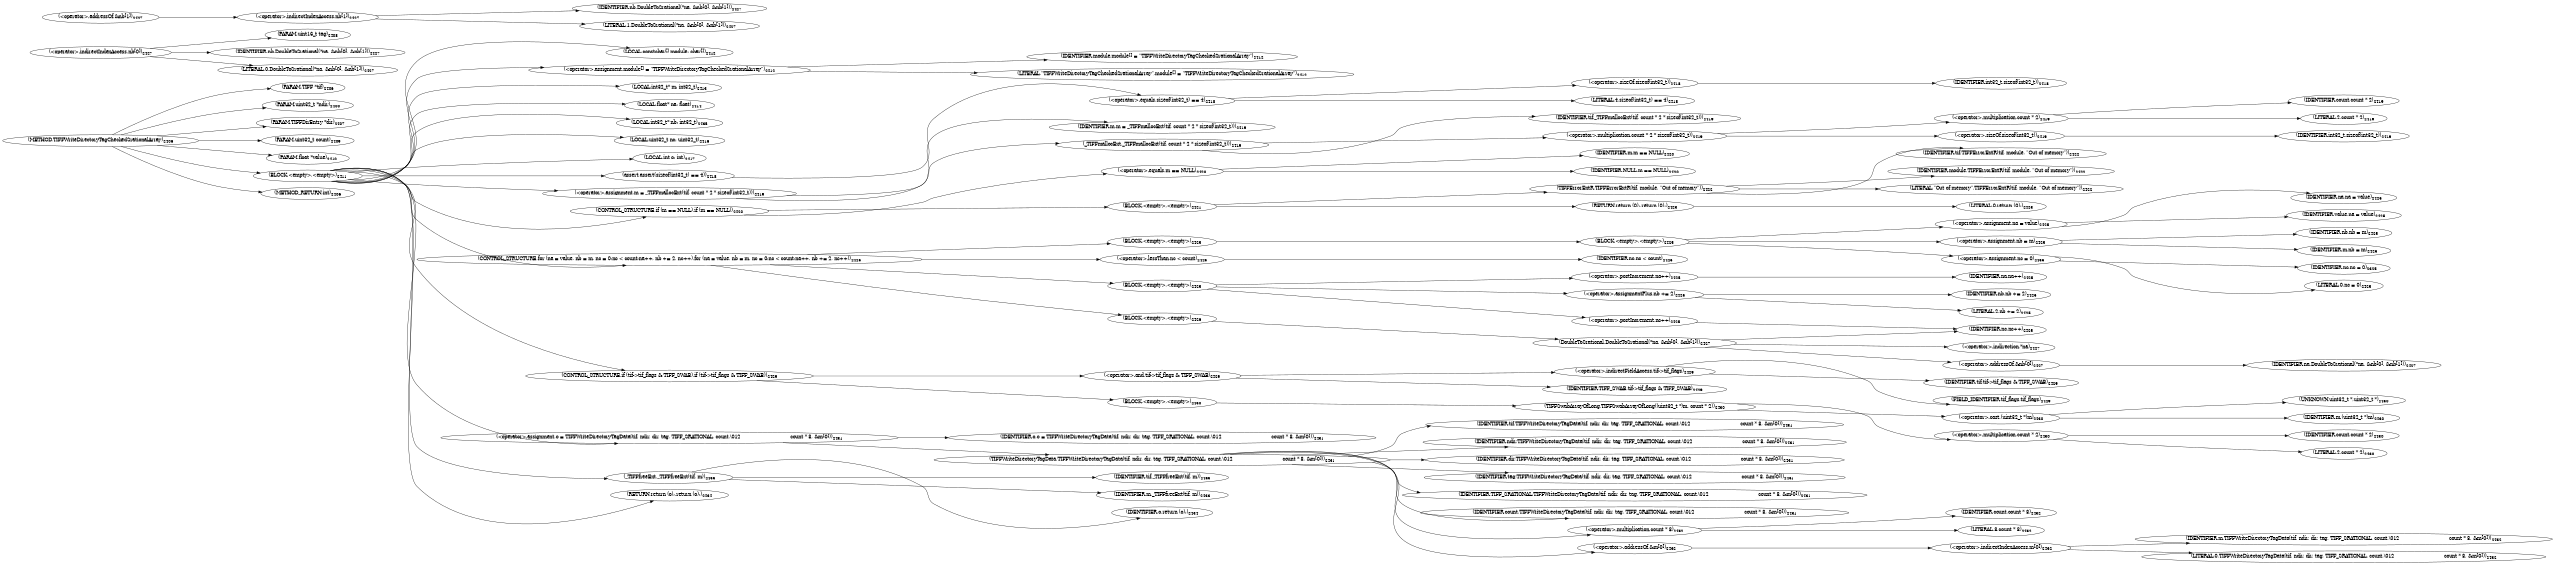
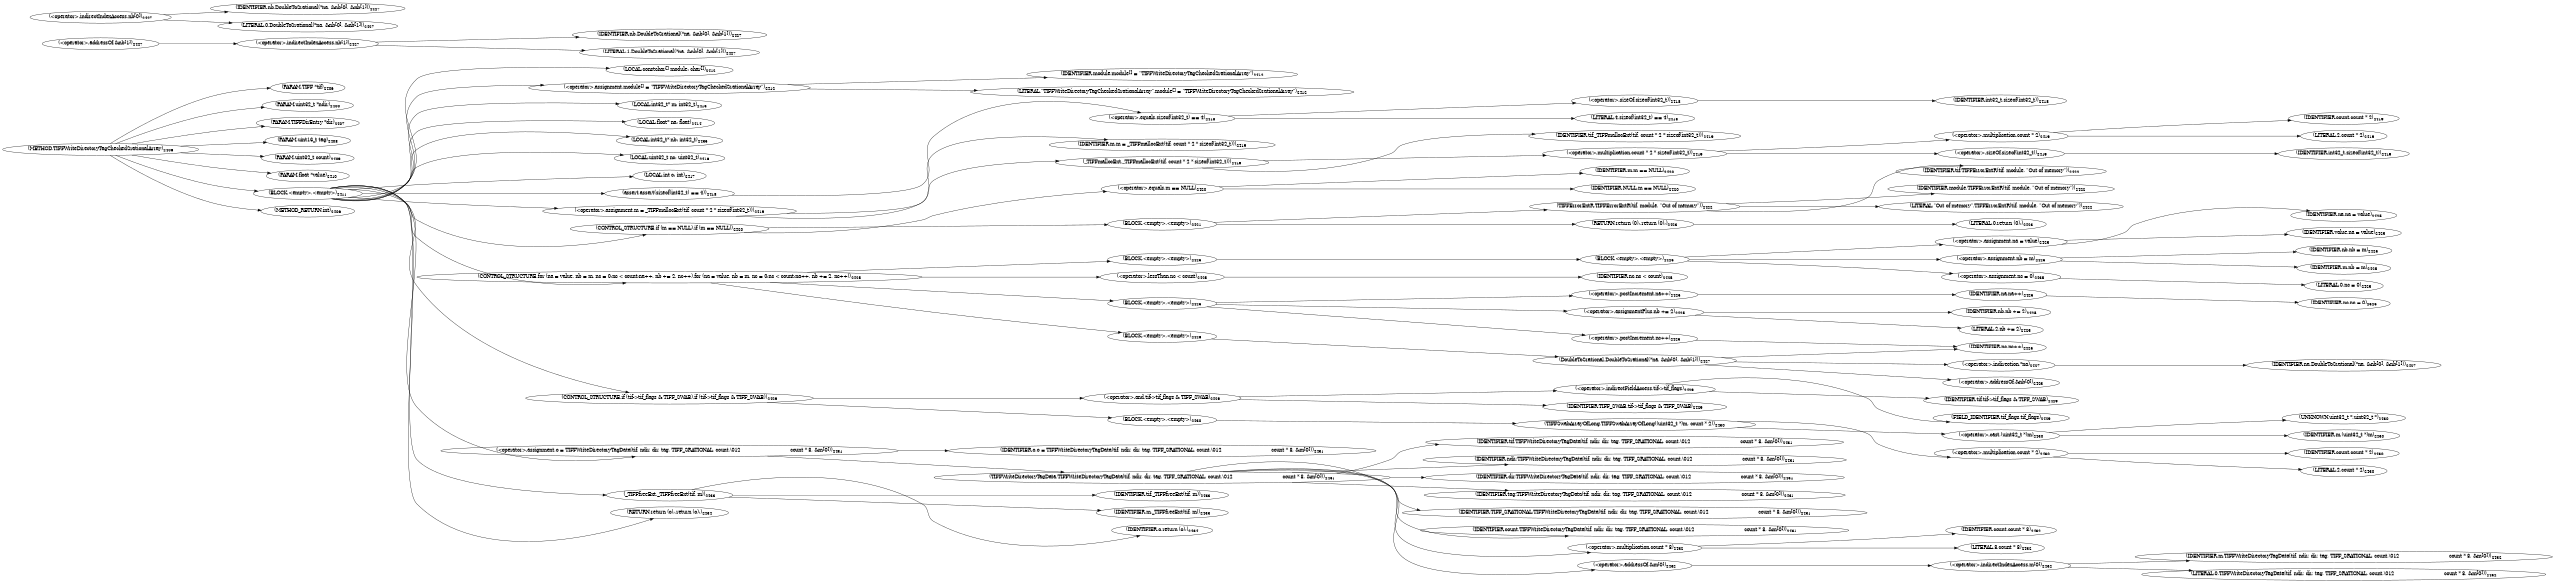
edge "(<operator>.indirectIndexAccess,nb[0])" -> "(PARAM,uint16_t tag)": now "(METHOD,TIFFWriteDirectoryTagCheckedSrationalArray)" -> "(PARAM,uint16_t tag)"
edge "(<operator>.assignment,nc = 0)" -> "(IDENTIFIER,nc,nc = 0)": now "(IDENTIFIER,na,na++)" -> "(IDENTIFIER,nc,nc = 0)"
node "(<operator>.addressOf,&nb[0])": text "2427" -> "2423"
edge "(<operator>.addressOf,&nb[0])" -> "(IDENTIFIER,na,DoubleToSrational(*na, &nb[0], &nb[1]))": now "(<operator>.indirection,*na)" -> "(IDENTIFIER,na,DoubleToSrational(*na, &nb[0], &nb[1]))"
